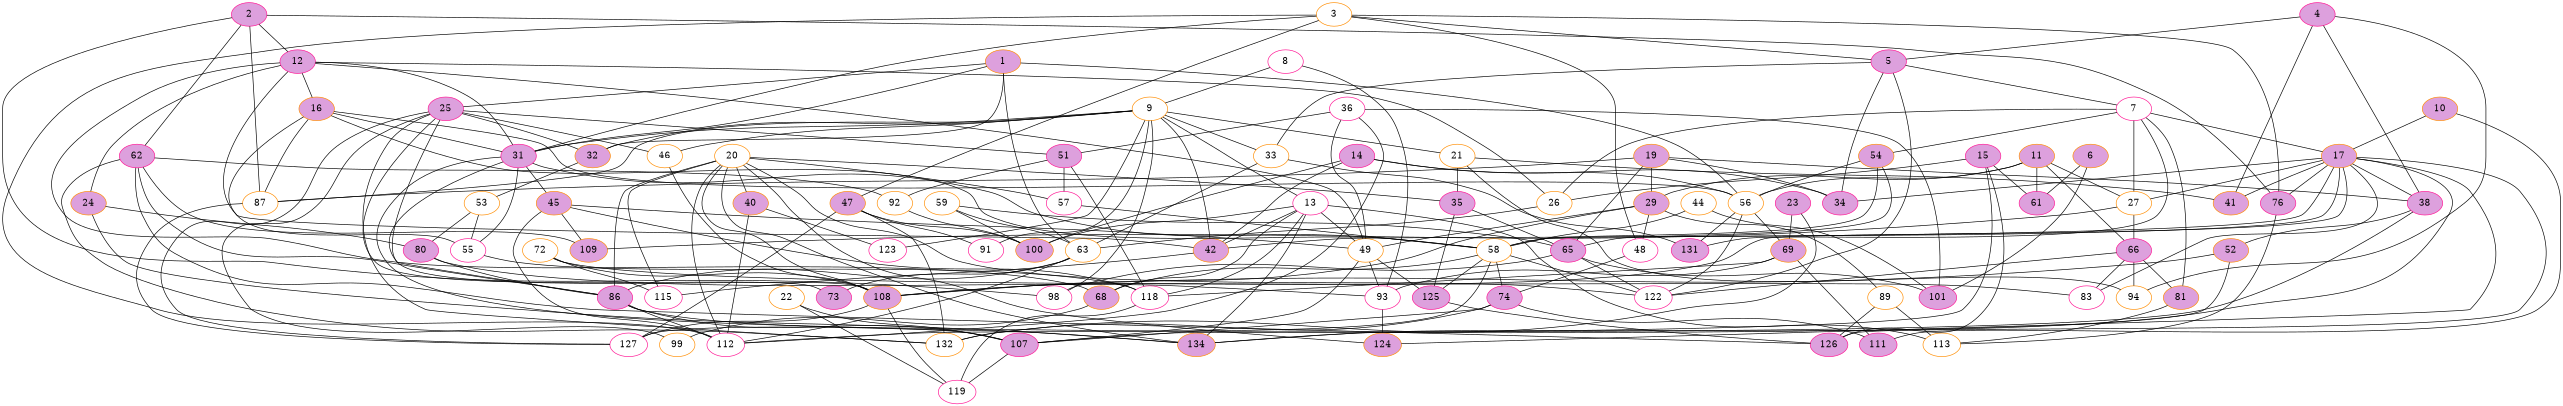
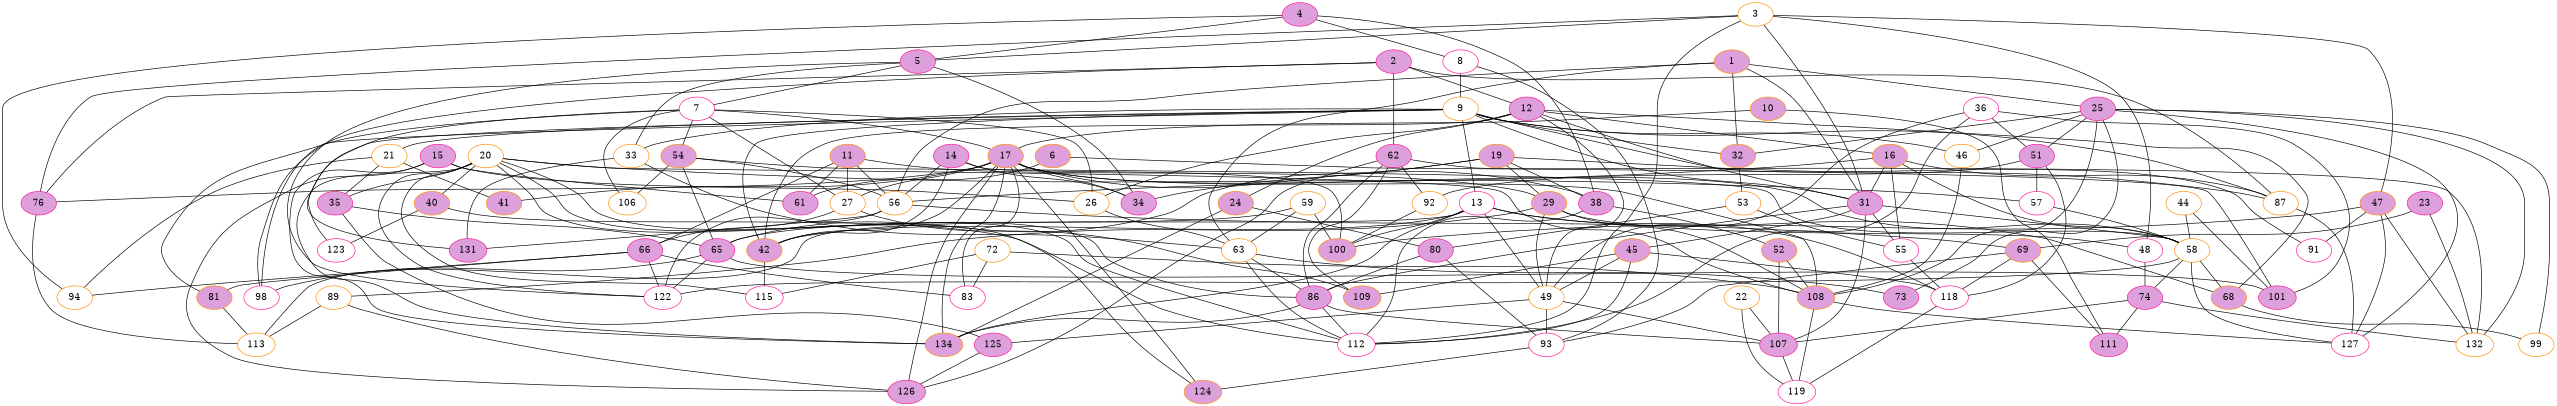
edge "4" -- "41": now "4" -- "8"
node "106": added
edge "58" -- "125": removed
